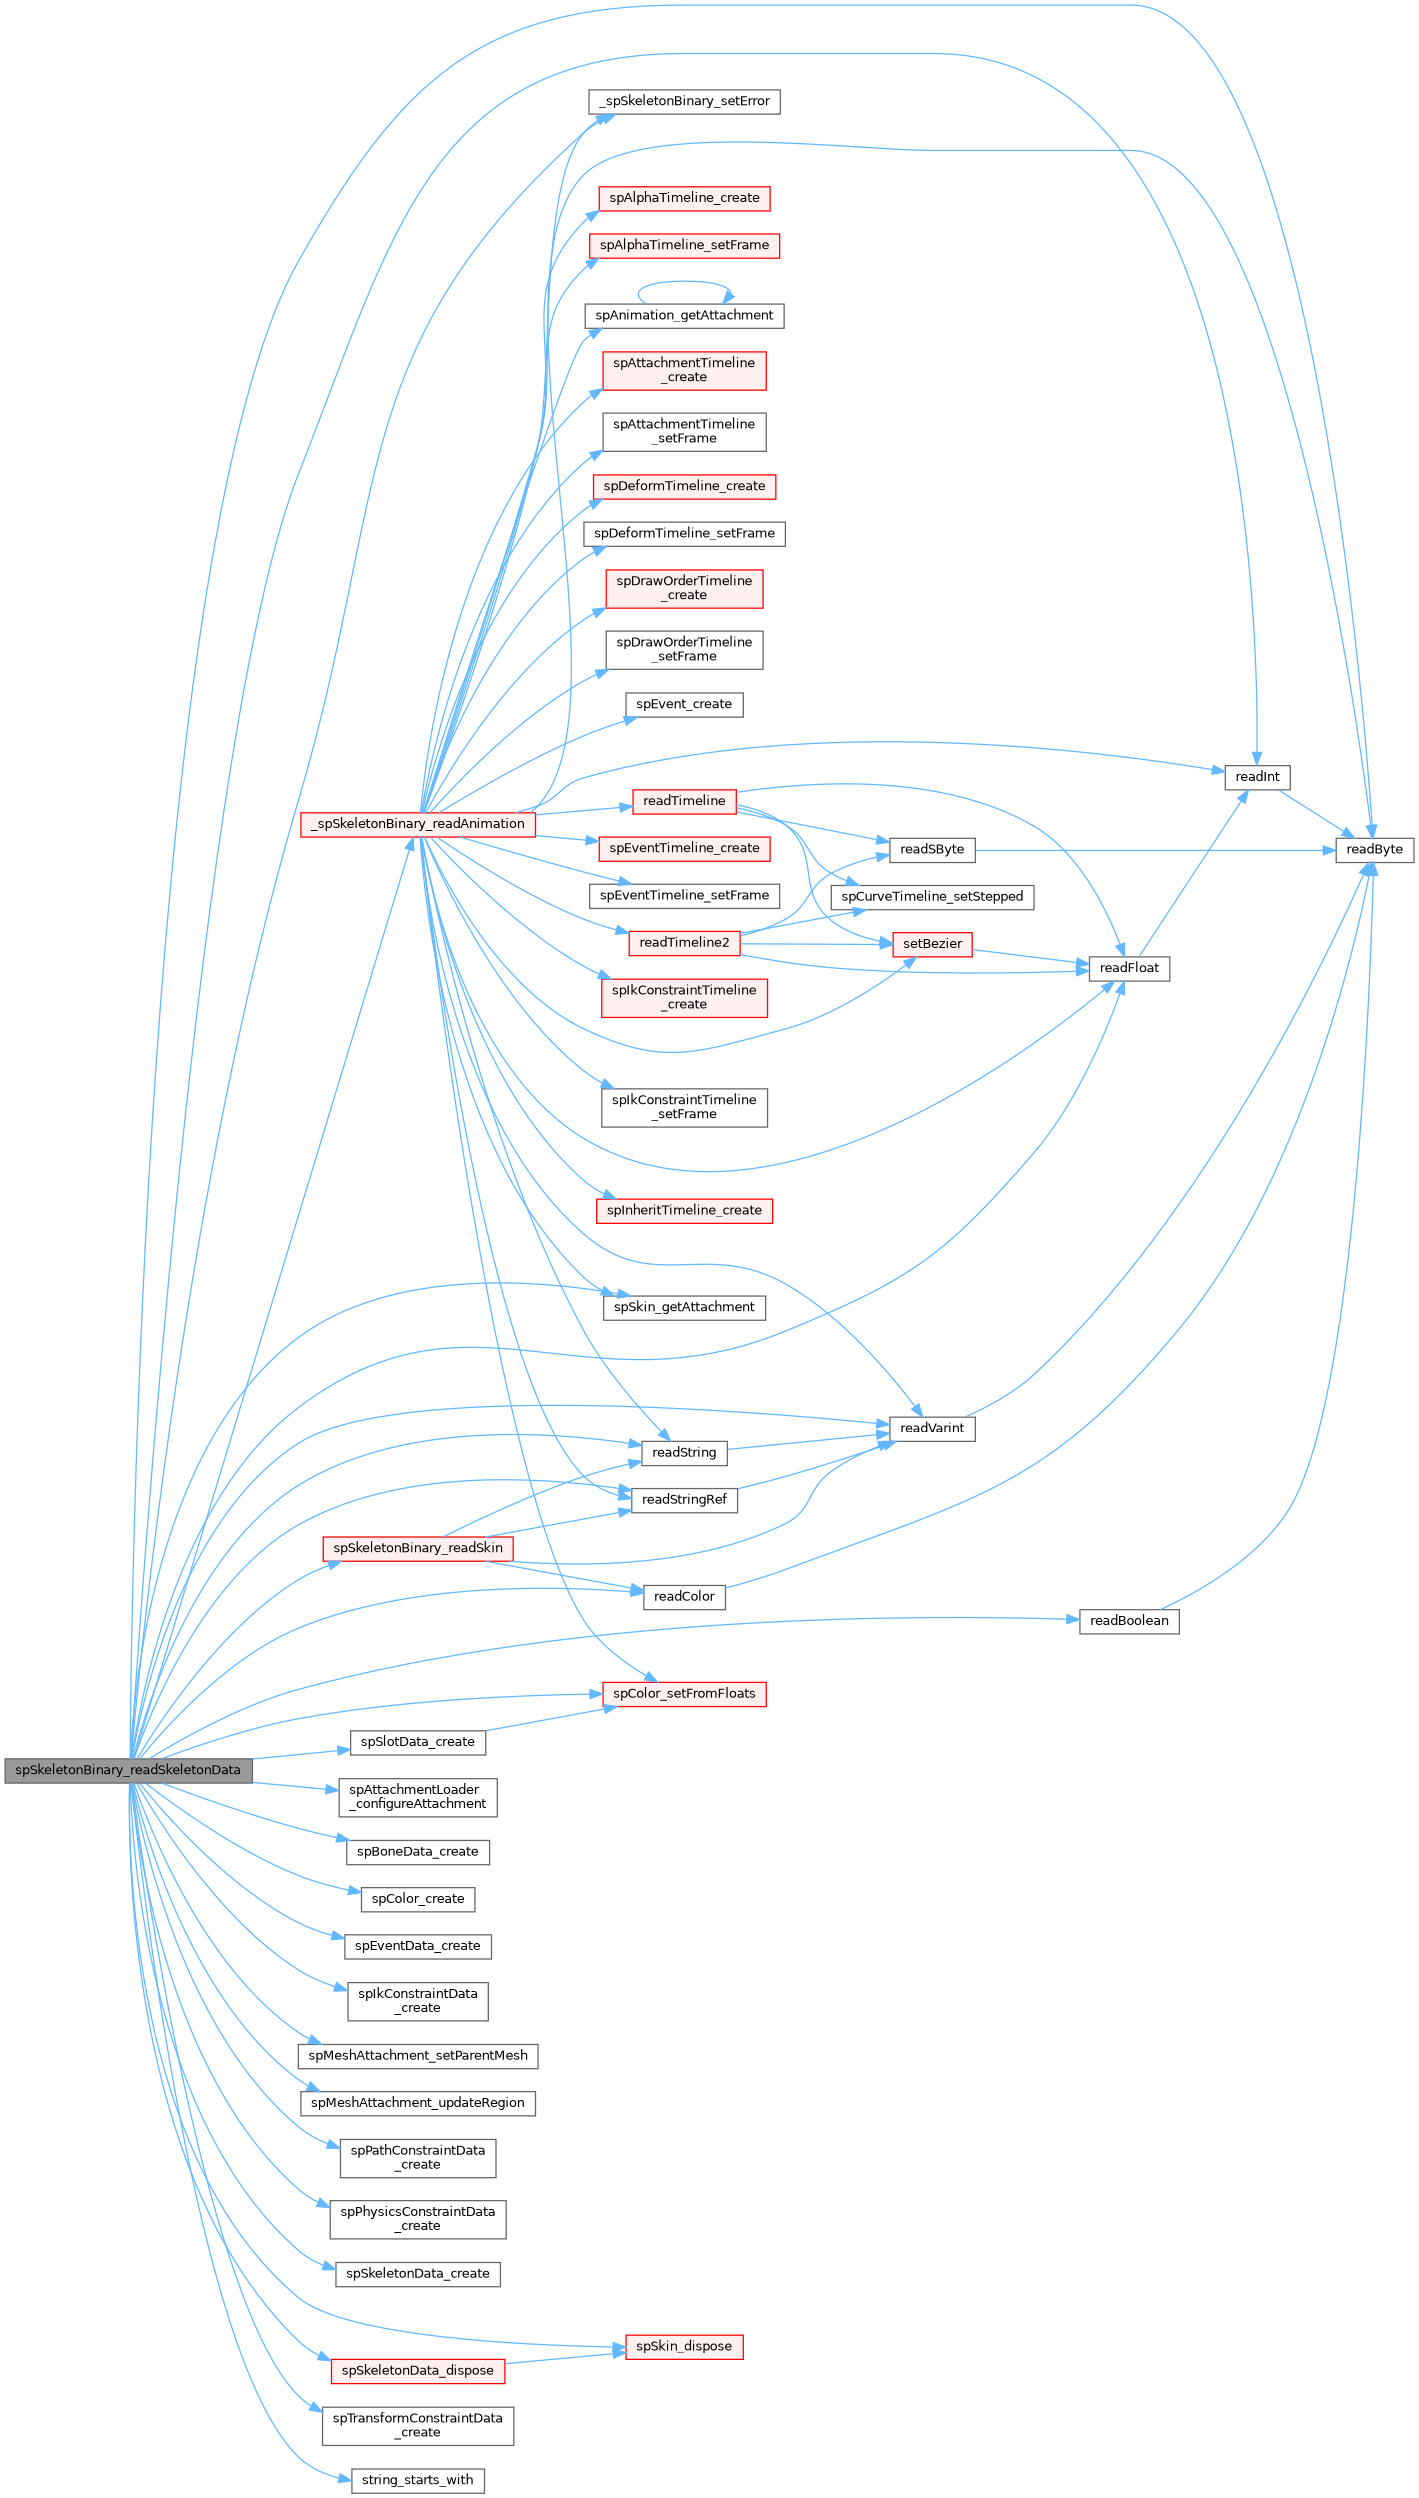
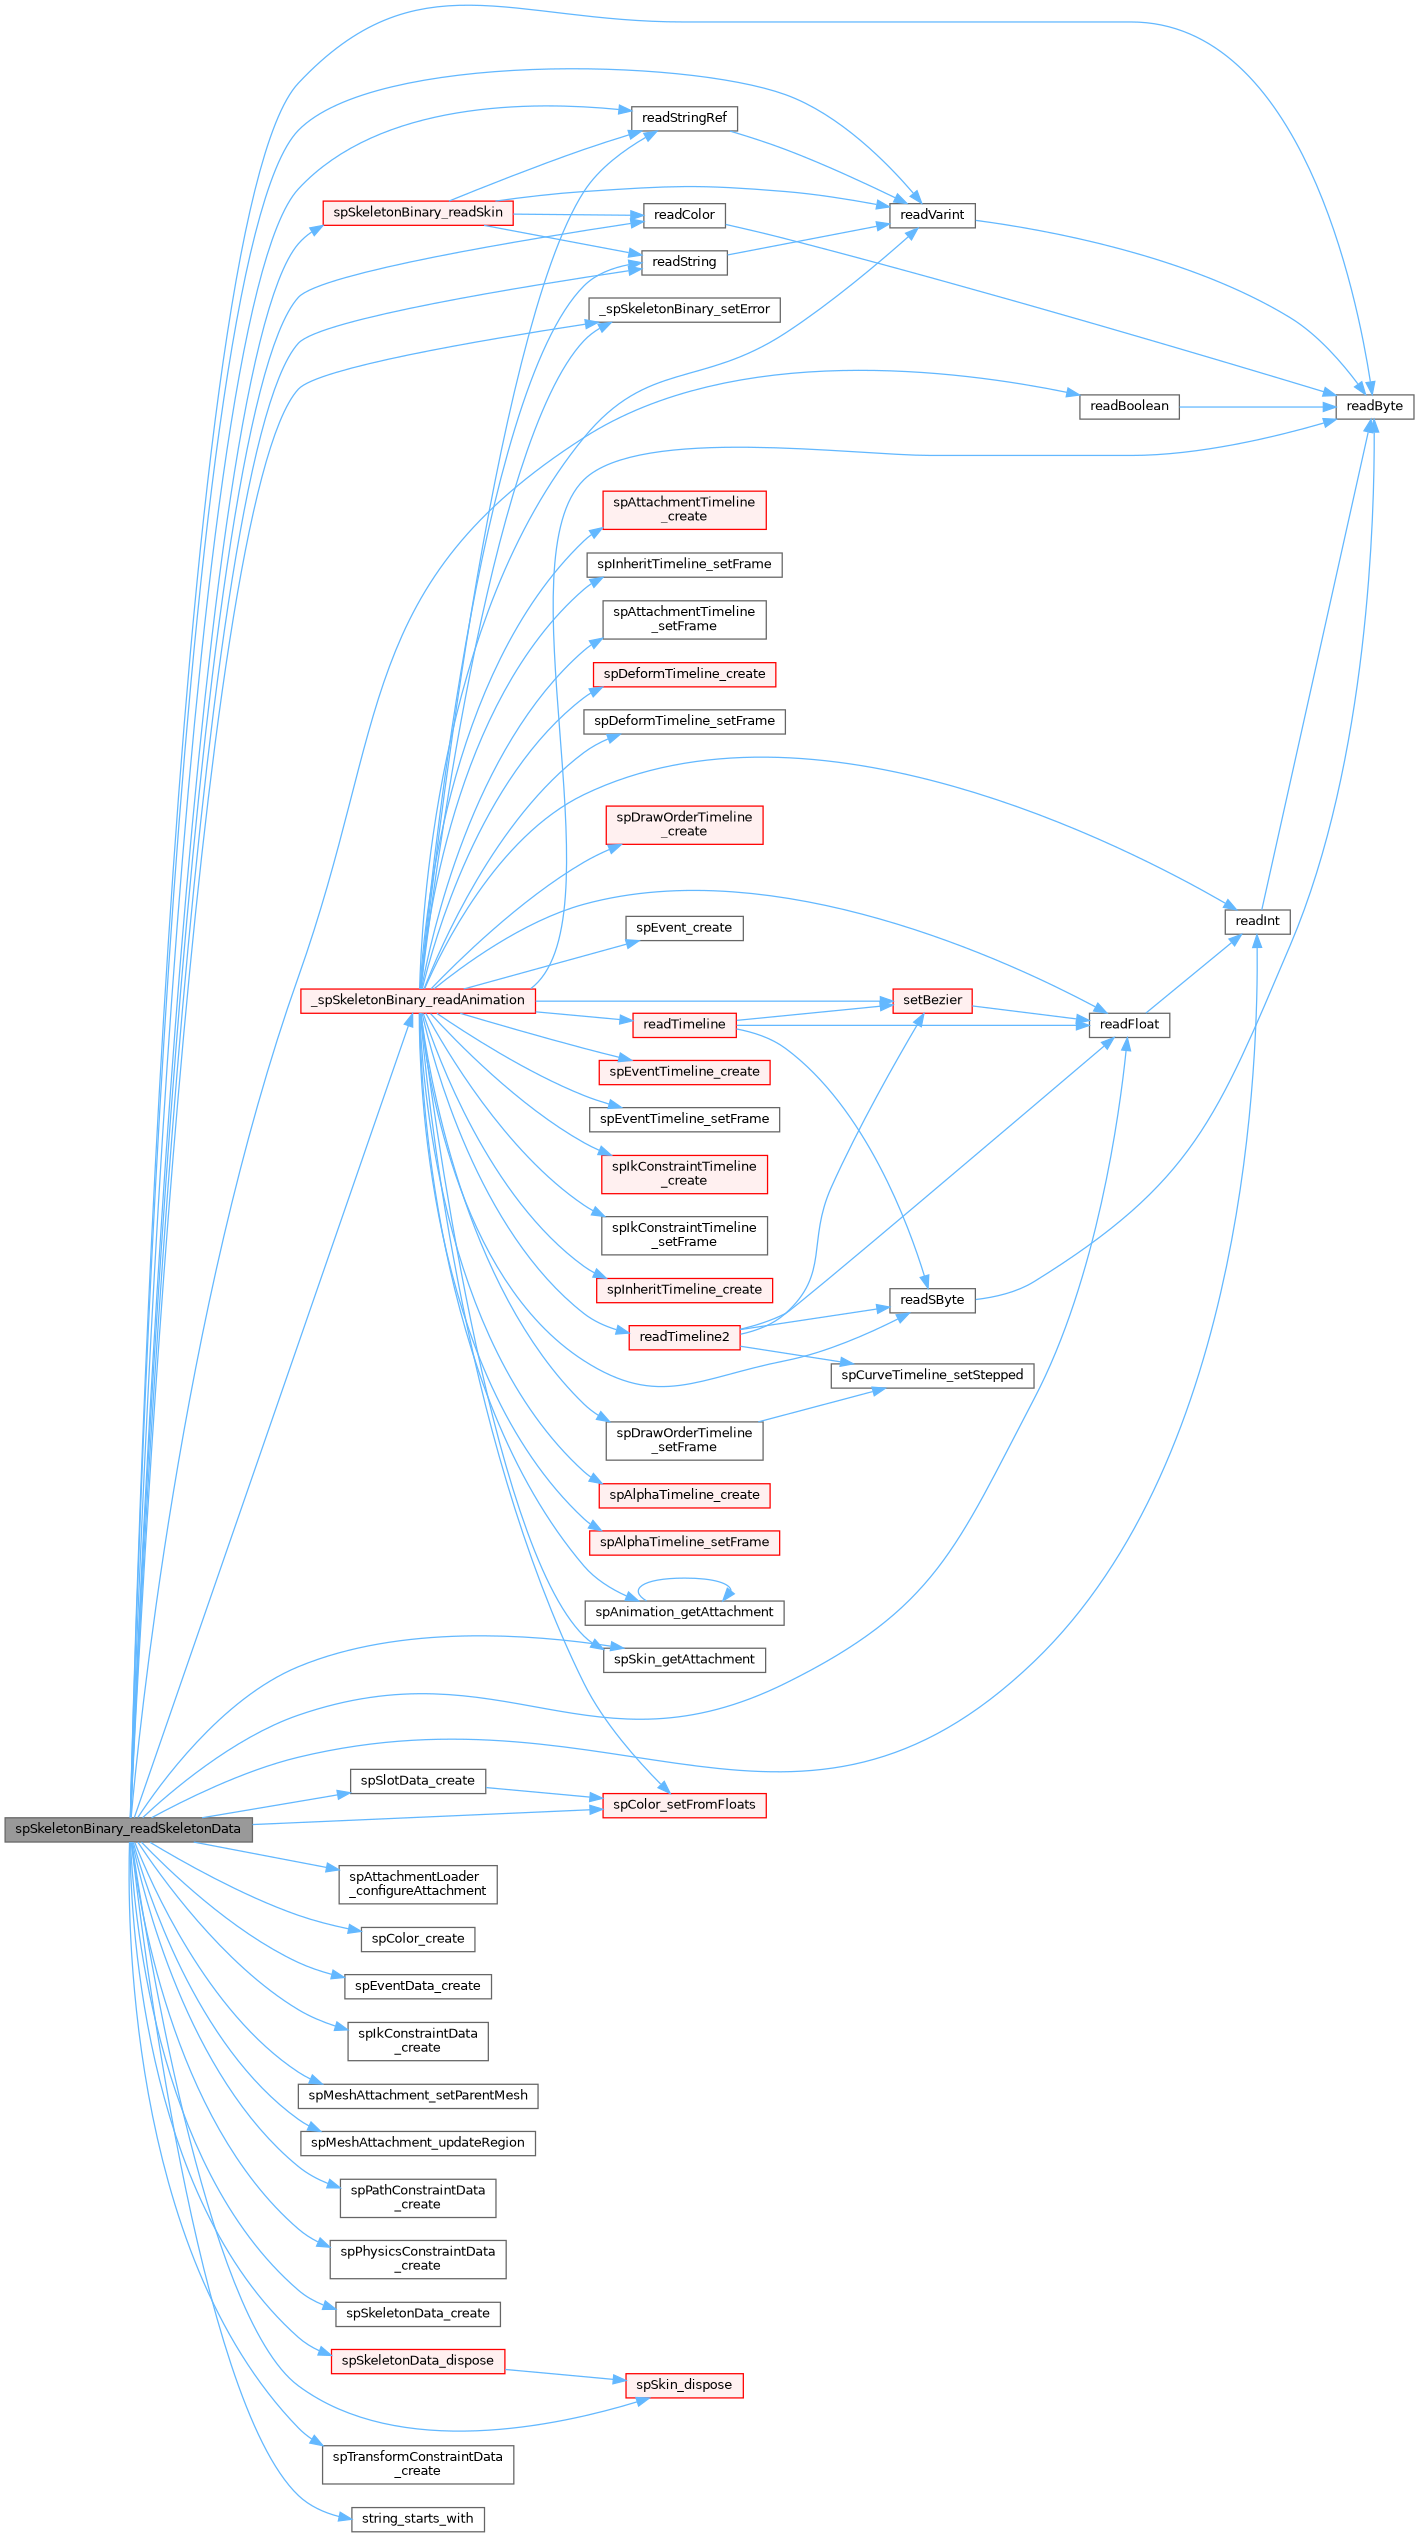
node "spInheritTimeline_setFrame": added
edge "readTimeline" -> "spCurveTimeline_setStepped": now "spDrawOrderTimeline _setFrame" -> "spCurveTimeline_setStepped"
edge "_spSkeletonBinary_readAnimation" -> "readSByte": added
node "spBoneData_create": removed
